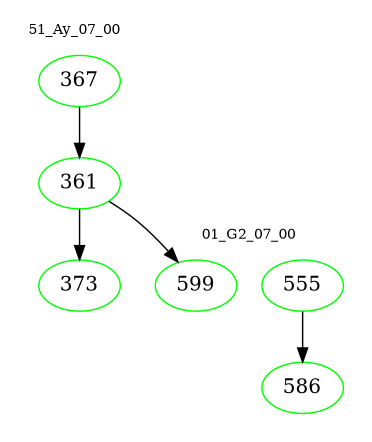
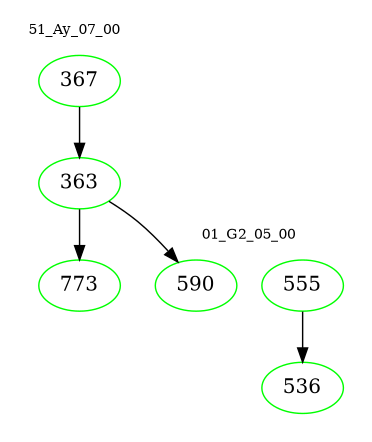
node "361": label "361" -> "363"
cluster "01_G2_07_00": label "01_G2_07_00" -> "01_G2_05_00"
node "373": label "373" -> "773"
node "599": label "599" -> "590"
node "586": label "586" -> "536"
